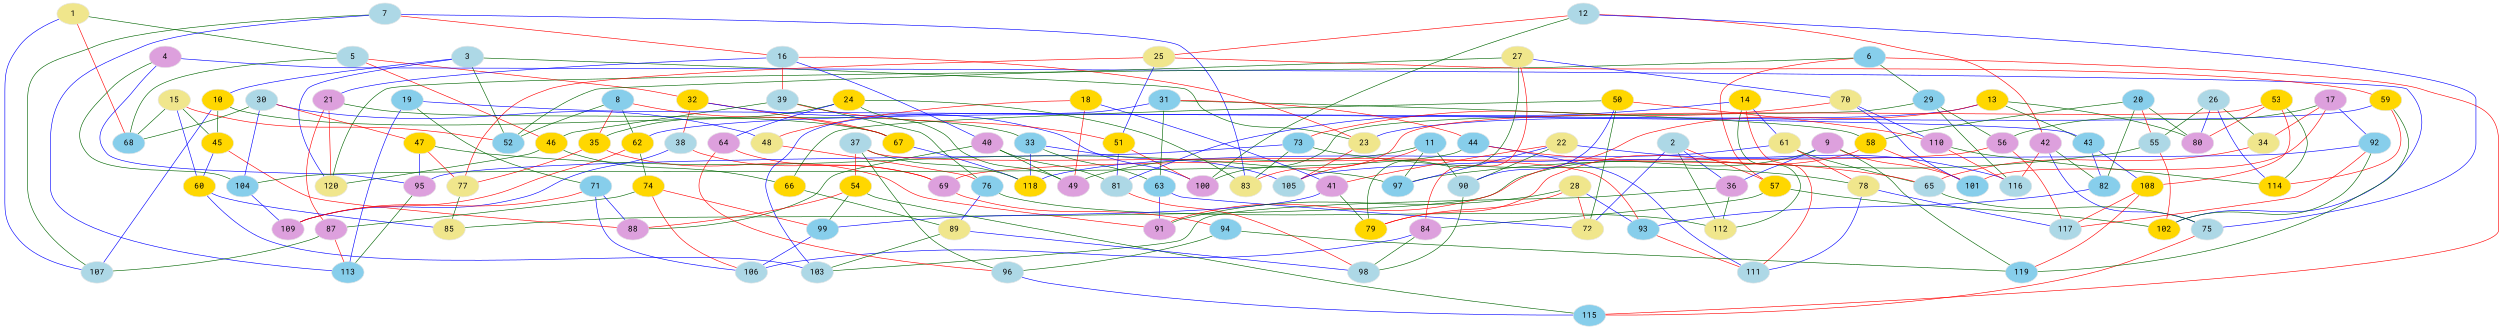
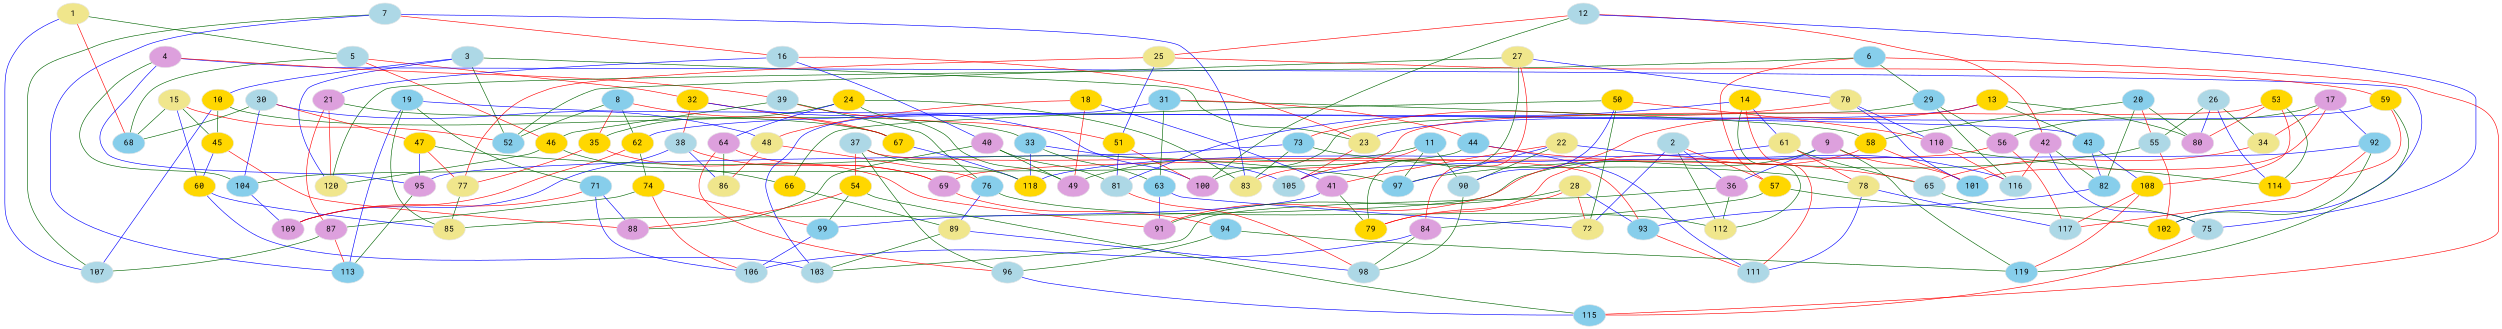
edge "16" -- "39": now "4" -- "39"
edge "19" -- "85": added
node "86": added
